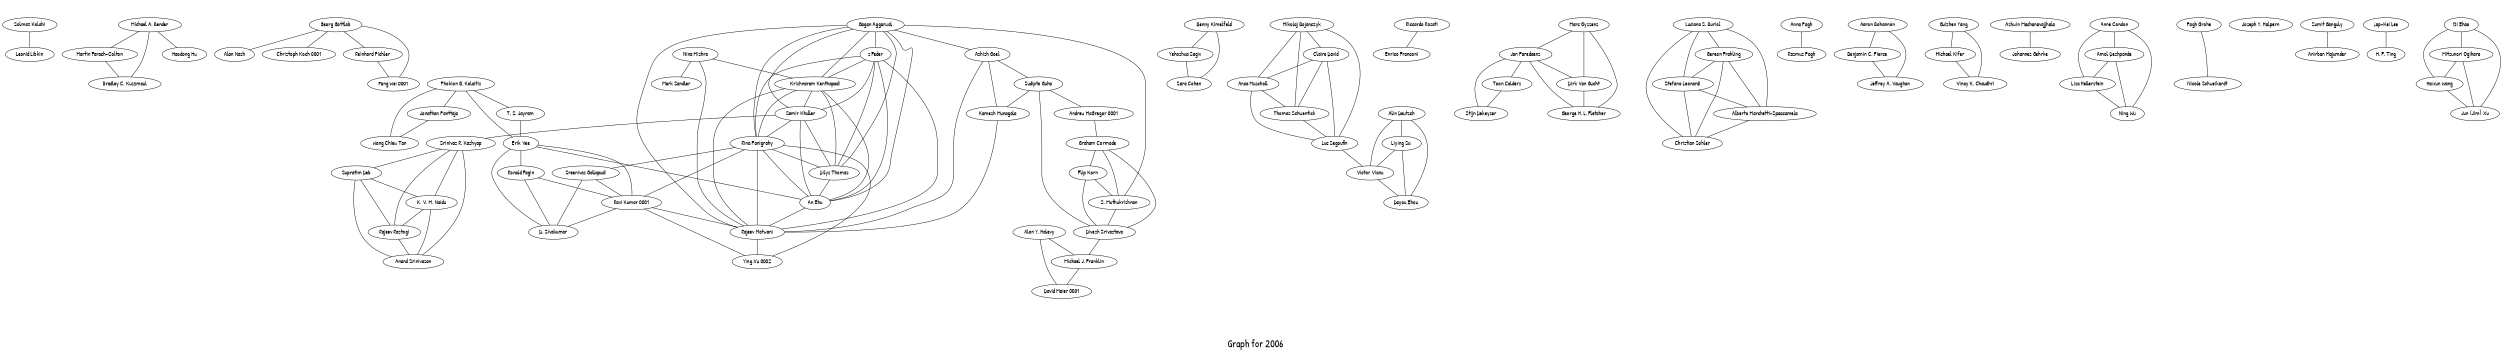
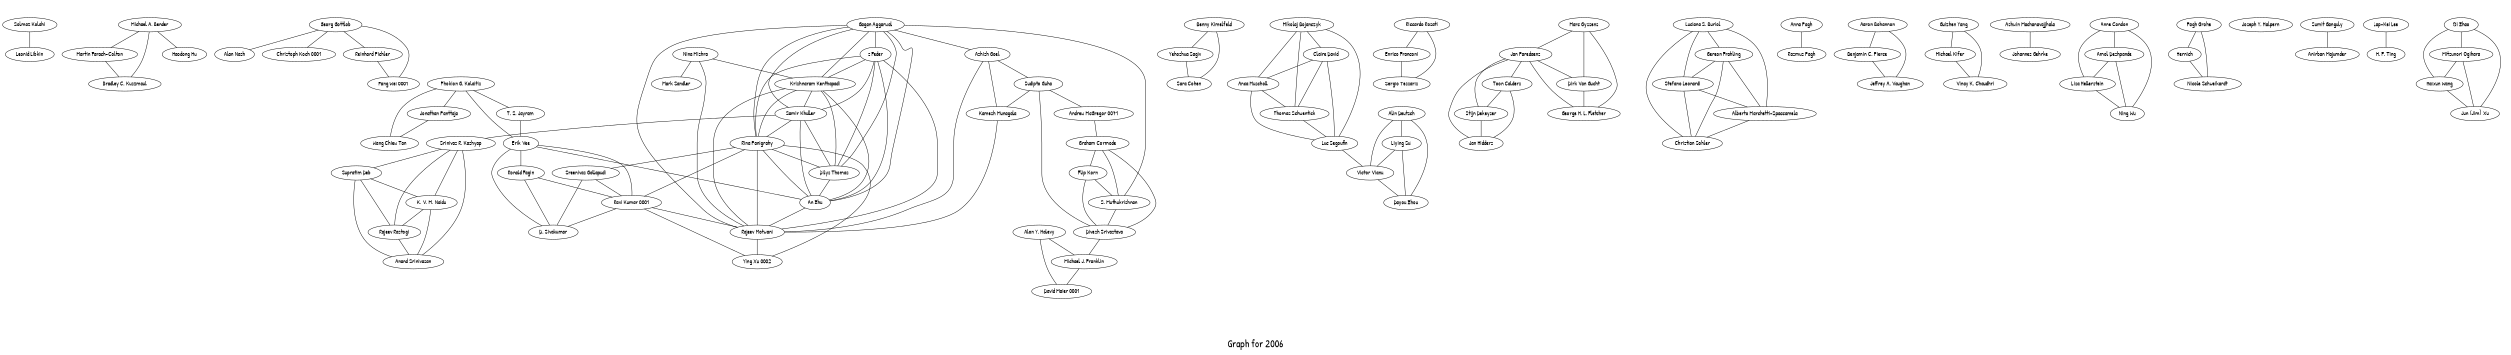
node "Hernich": added
node "Sergio Tessaris": added
node "Andrew McGregor 0001": label "Andrew McGregor 0001" -> "Andrew McGregor 0071"
node "Jan Hidders": added
